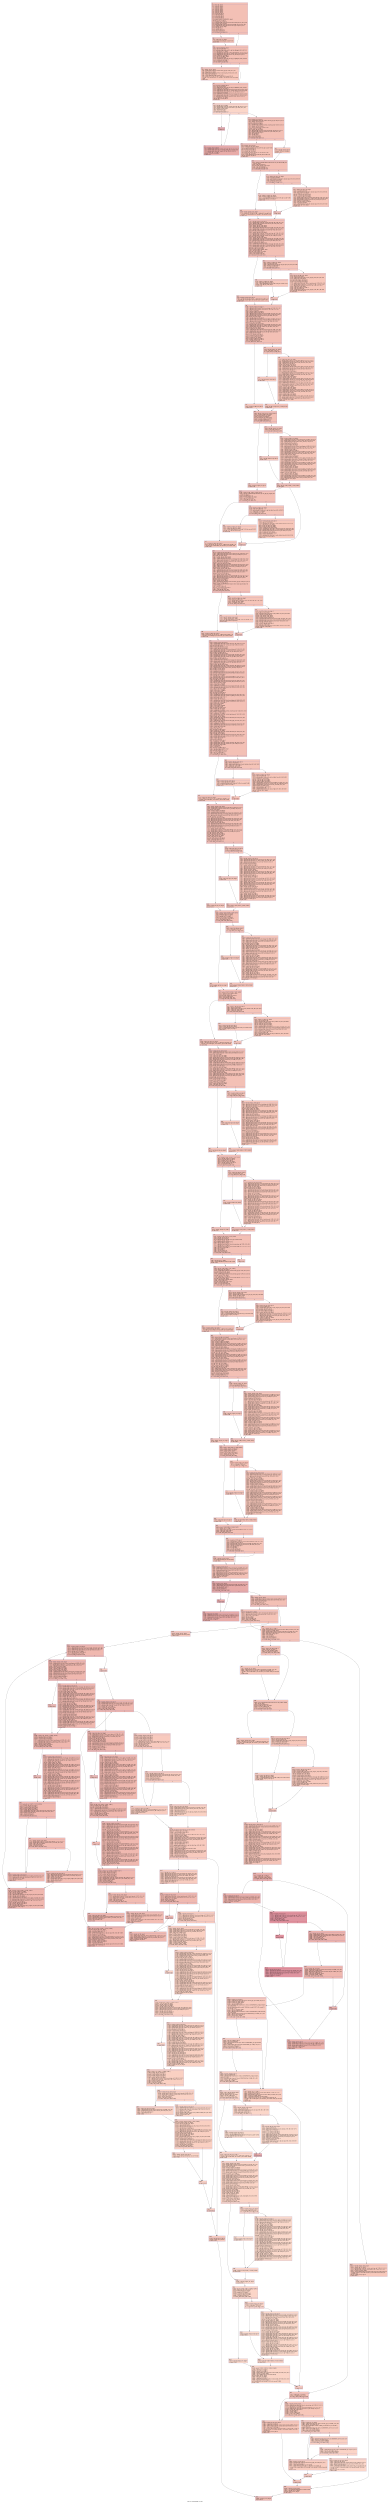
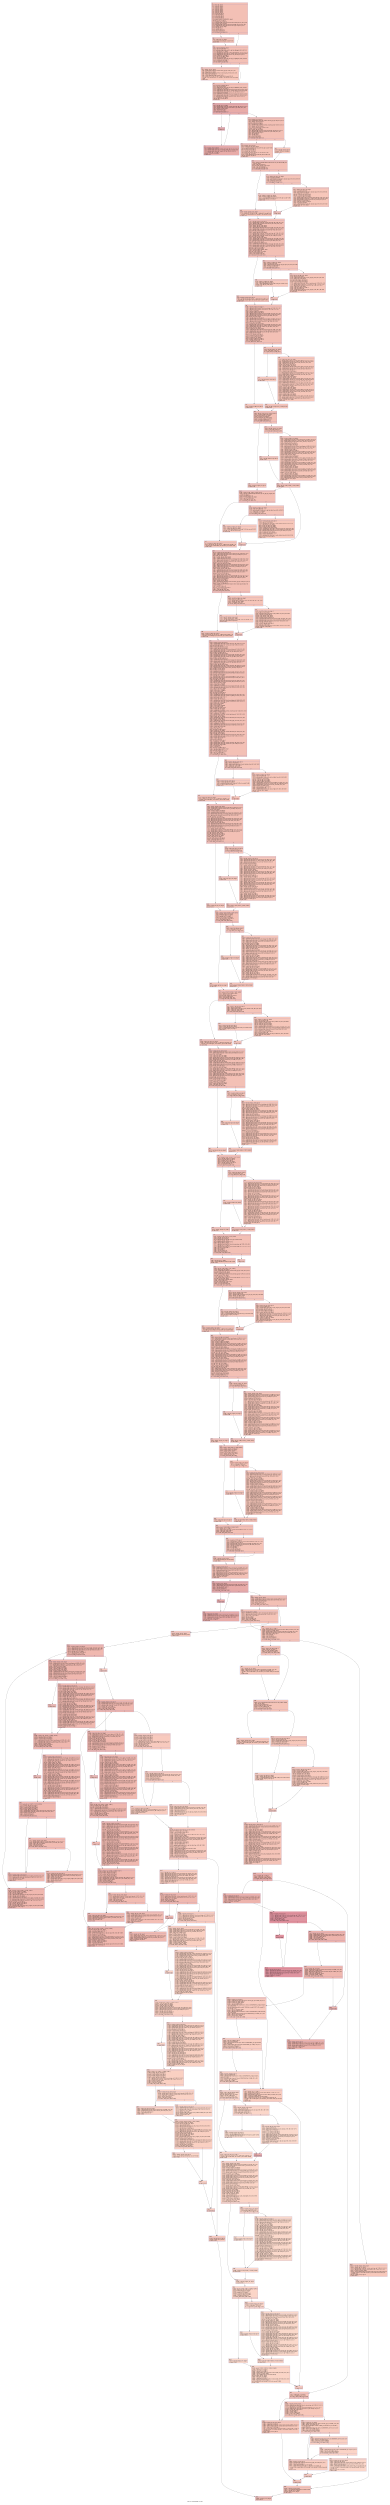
node "63:": fillcolor #f6a38570 -> #cc403a70
